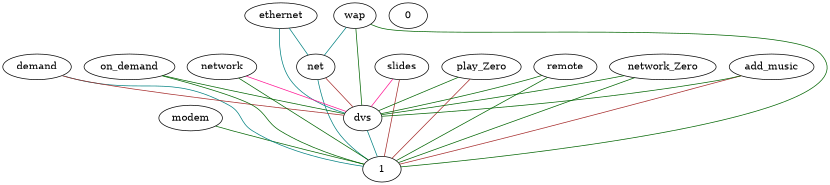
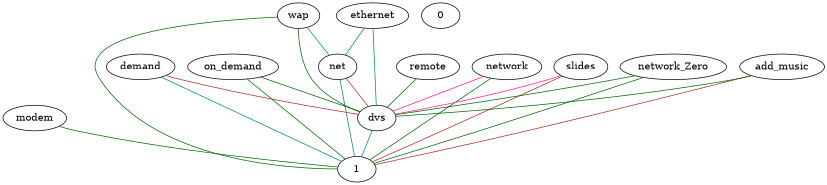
node "play_Zero": removed
edge "remote" -- "1": removed
